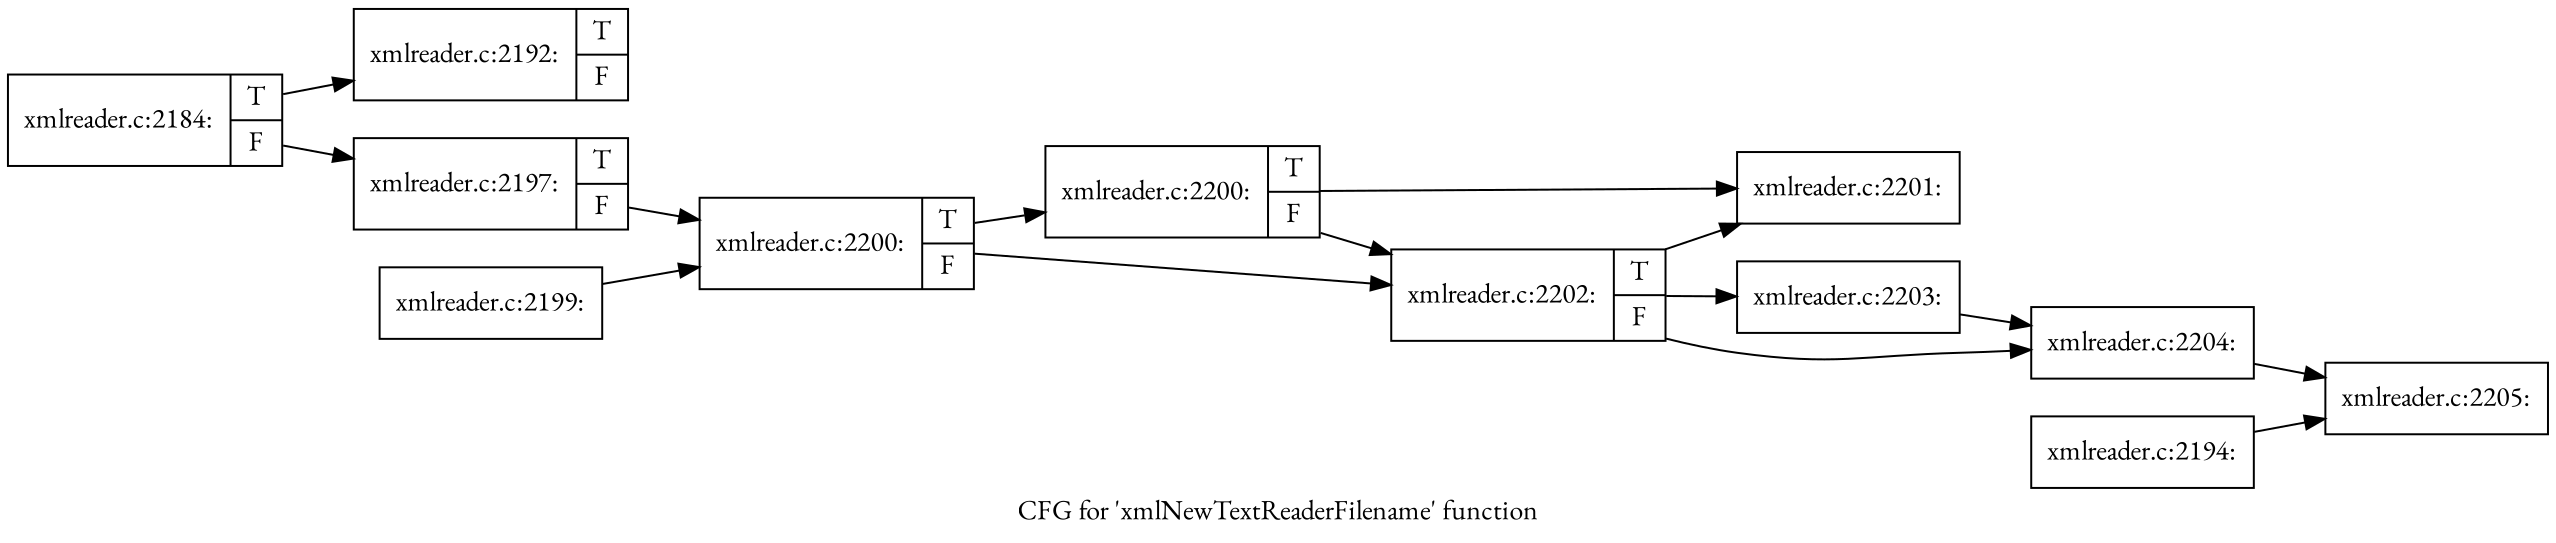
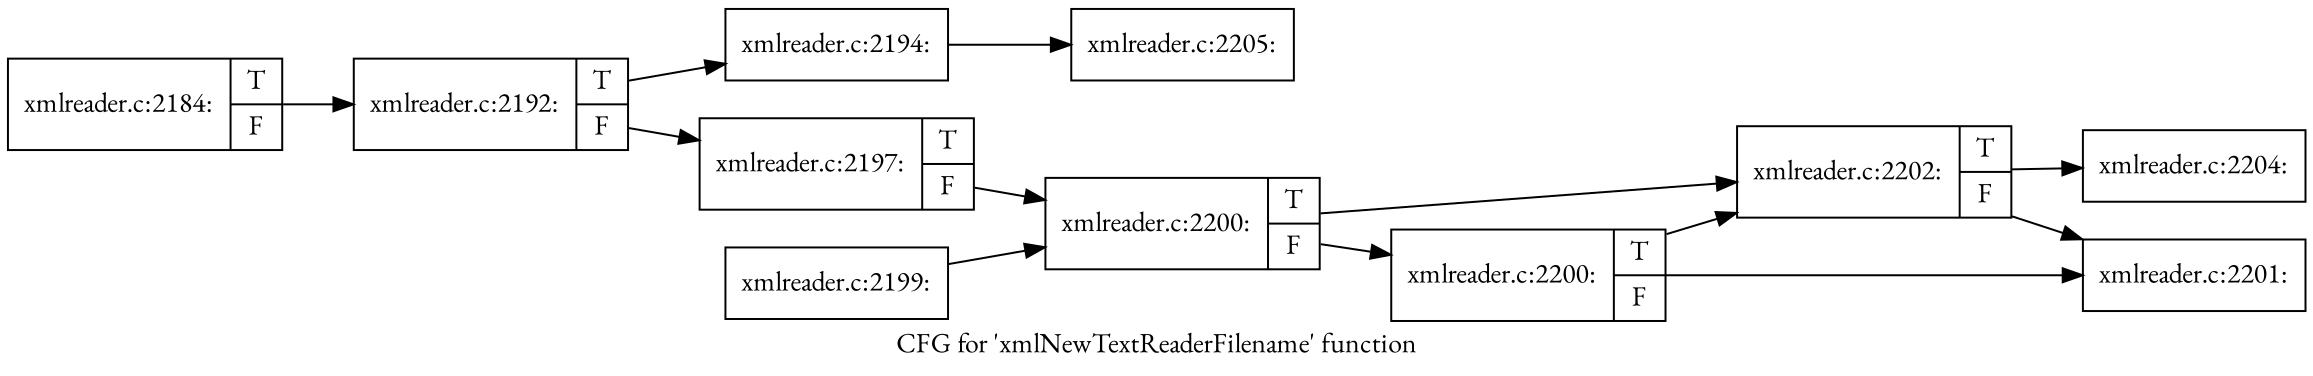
edge "xmlreader.c:2192:" -> "xmlreader.c:2194:": added
edge "xmlreader.c:2184:" -> "xmlreader.c:2197:": now "xmlreader.c:2192:" -> "xmlreader.c:2197:"
node "xmlreader.c:2203:": removed
edge "xmlreader.c:2204:" -> "xmlreader.c:2205:": removed
